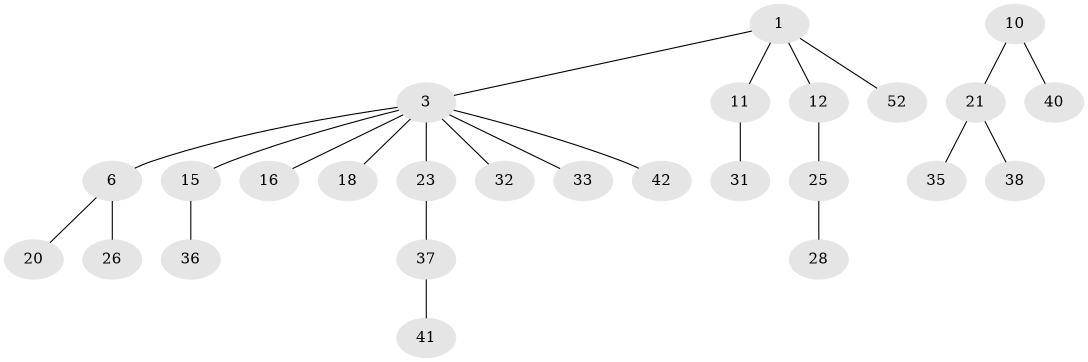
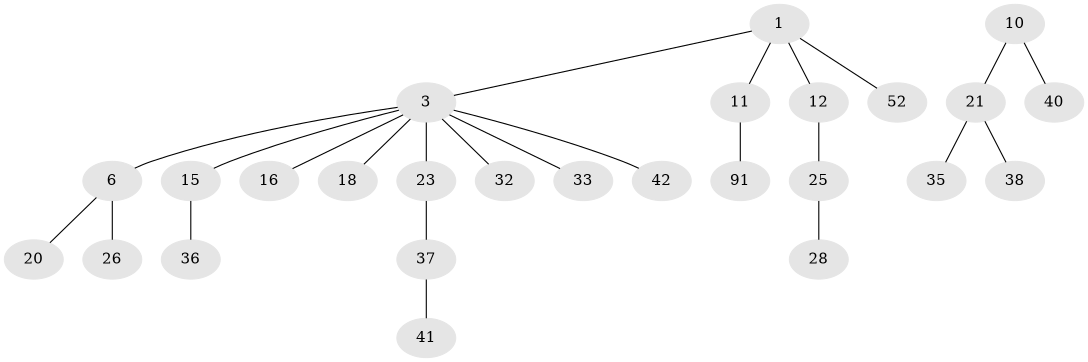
node "31": label "31" -> "91"
